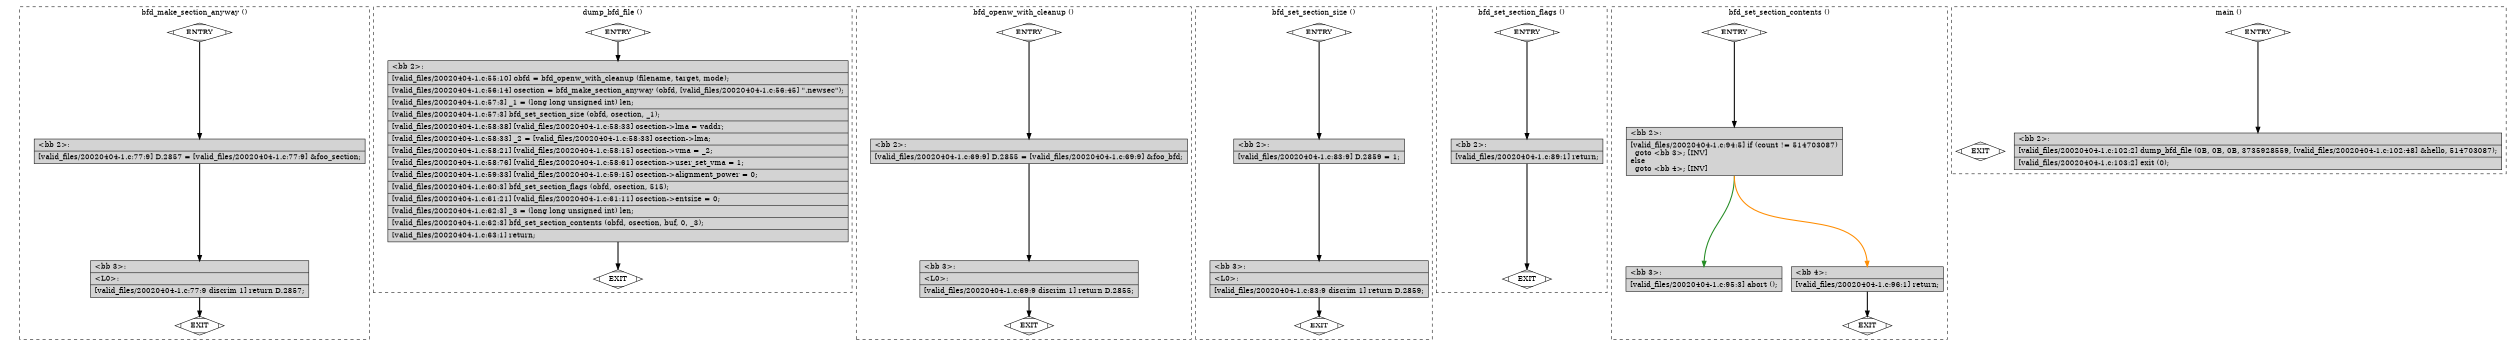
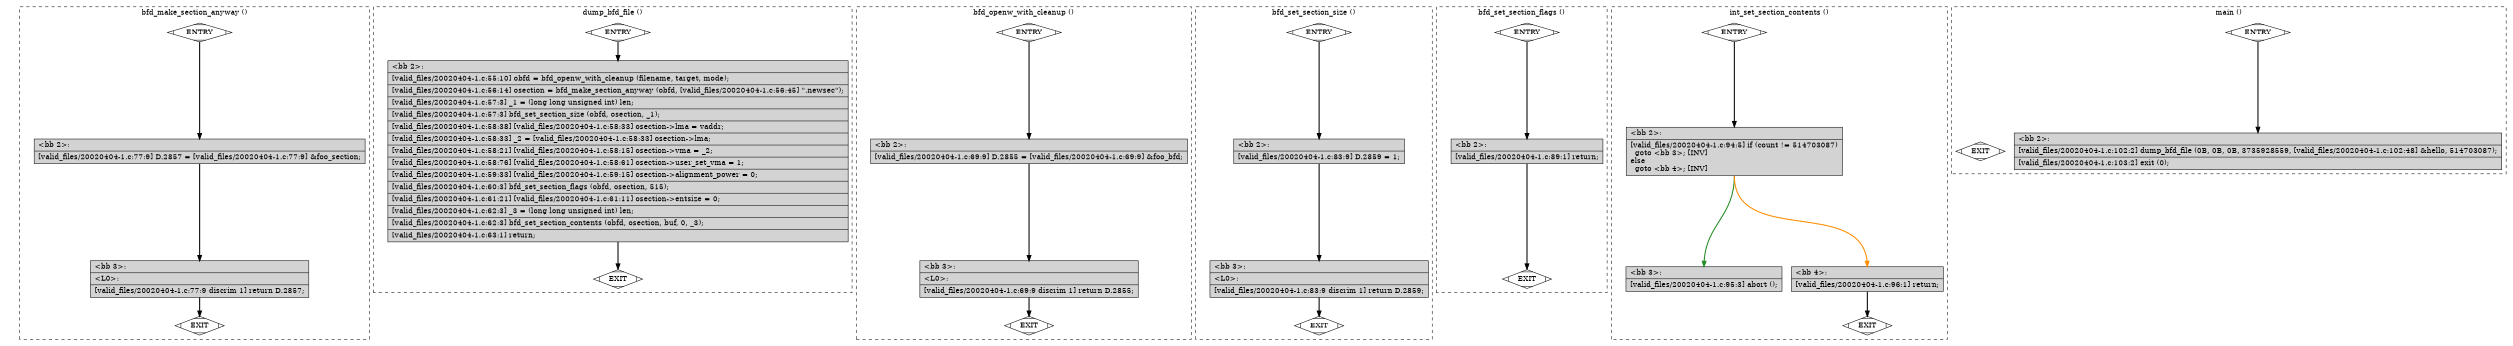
cluster "bfd_set_section_contents ()": label "bfd_set_section_contents ()" -> "int_set_section_contents ()"
